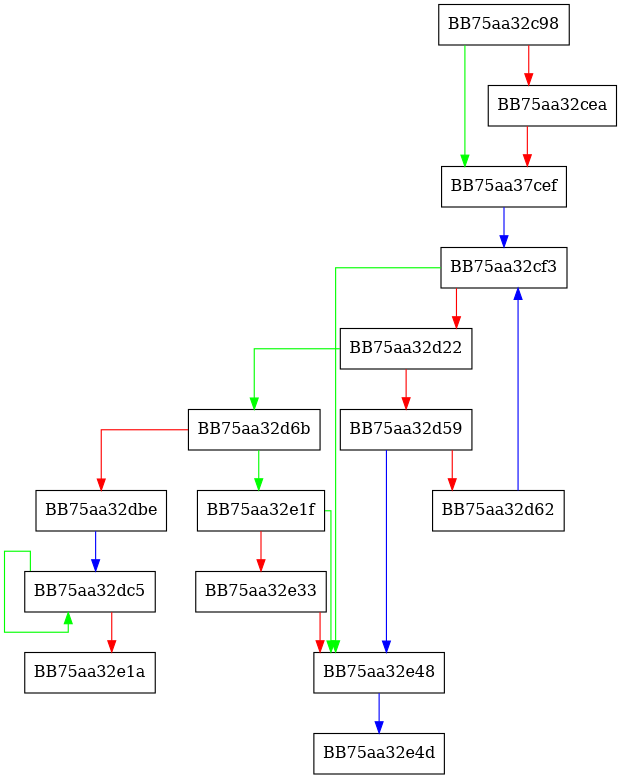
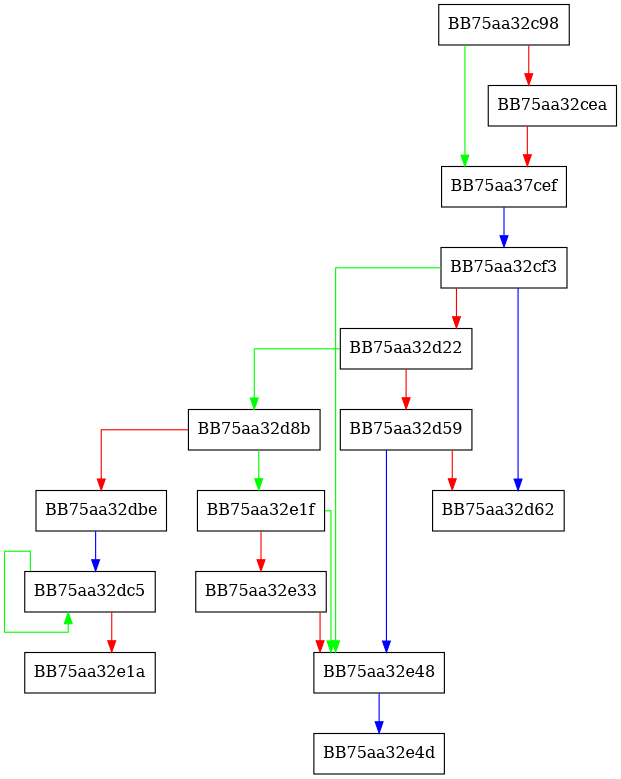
edge "BB75aa32d62" -> "BB75aa32cf3": reversed
node "BB75aa32d6b": label "BB75aa32d6b" -> "BB75aa32d8b"
